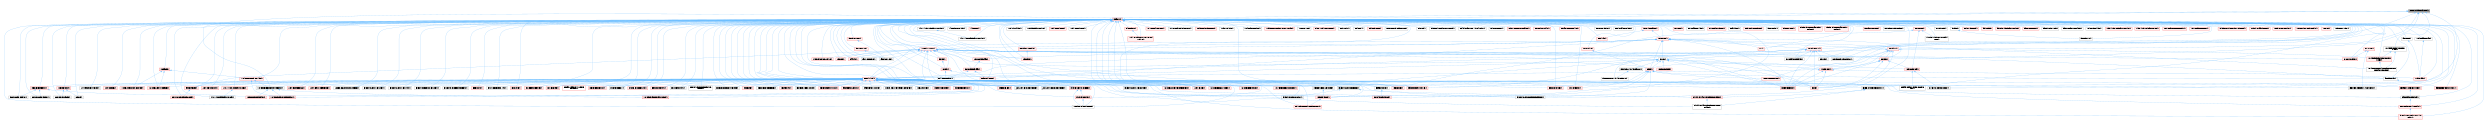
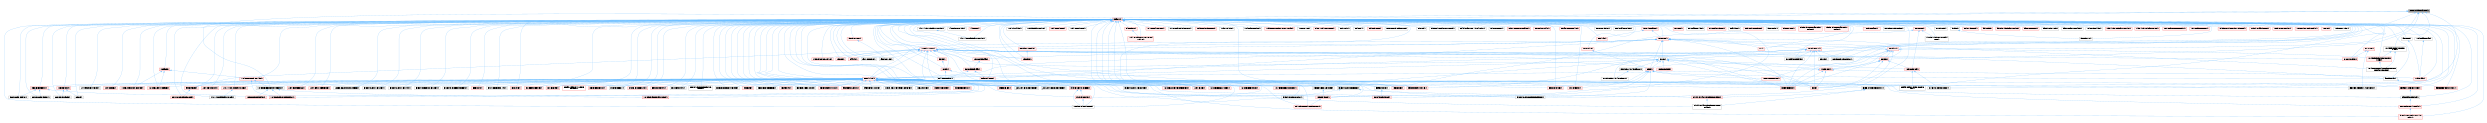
node "TransformStorage.h": label "TransformStorage.h" -> "EngineDefines.h"
node "ElementType.h": removed
node "DistSegment2AxisAlignedBox2.h": label "DistSegment2AxisAlignedBox2.h" -> "FourBiquads2AxisAlignedBox2.h"
